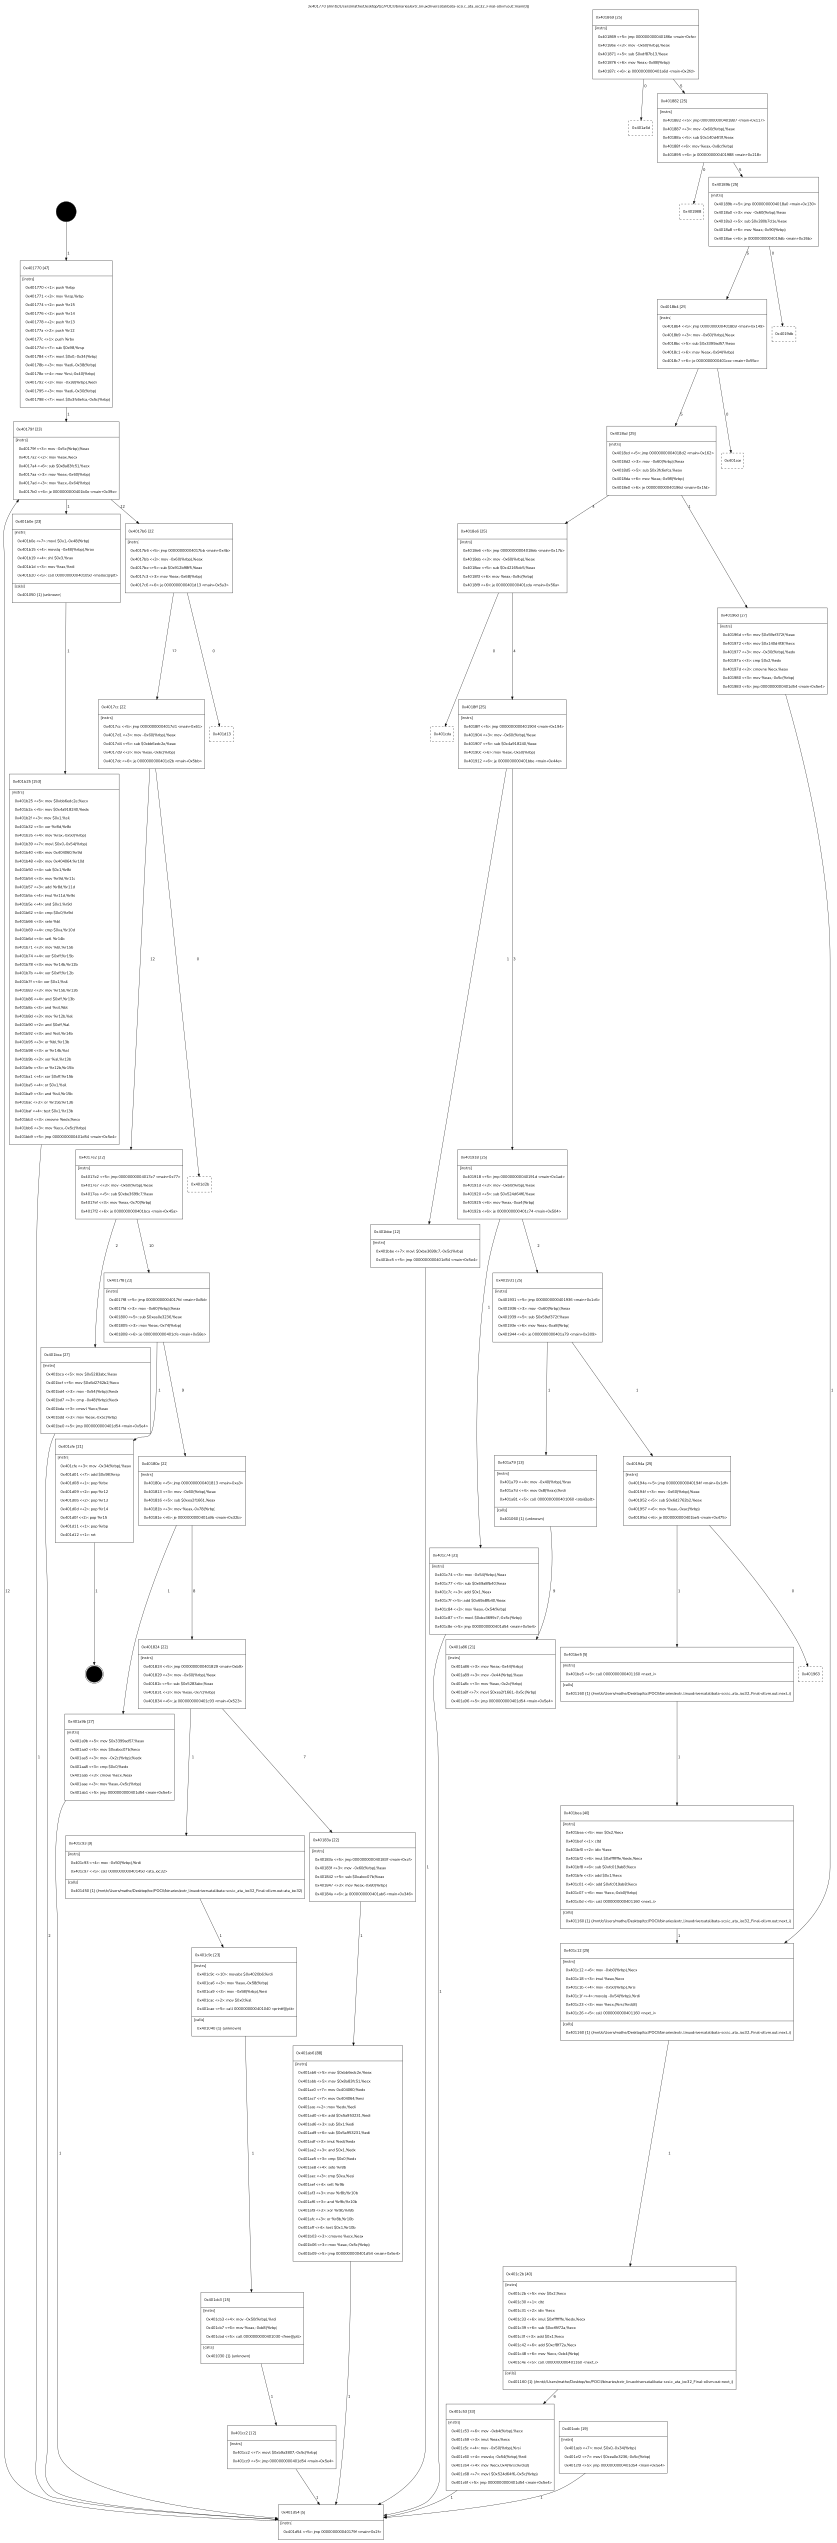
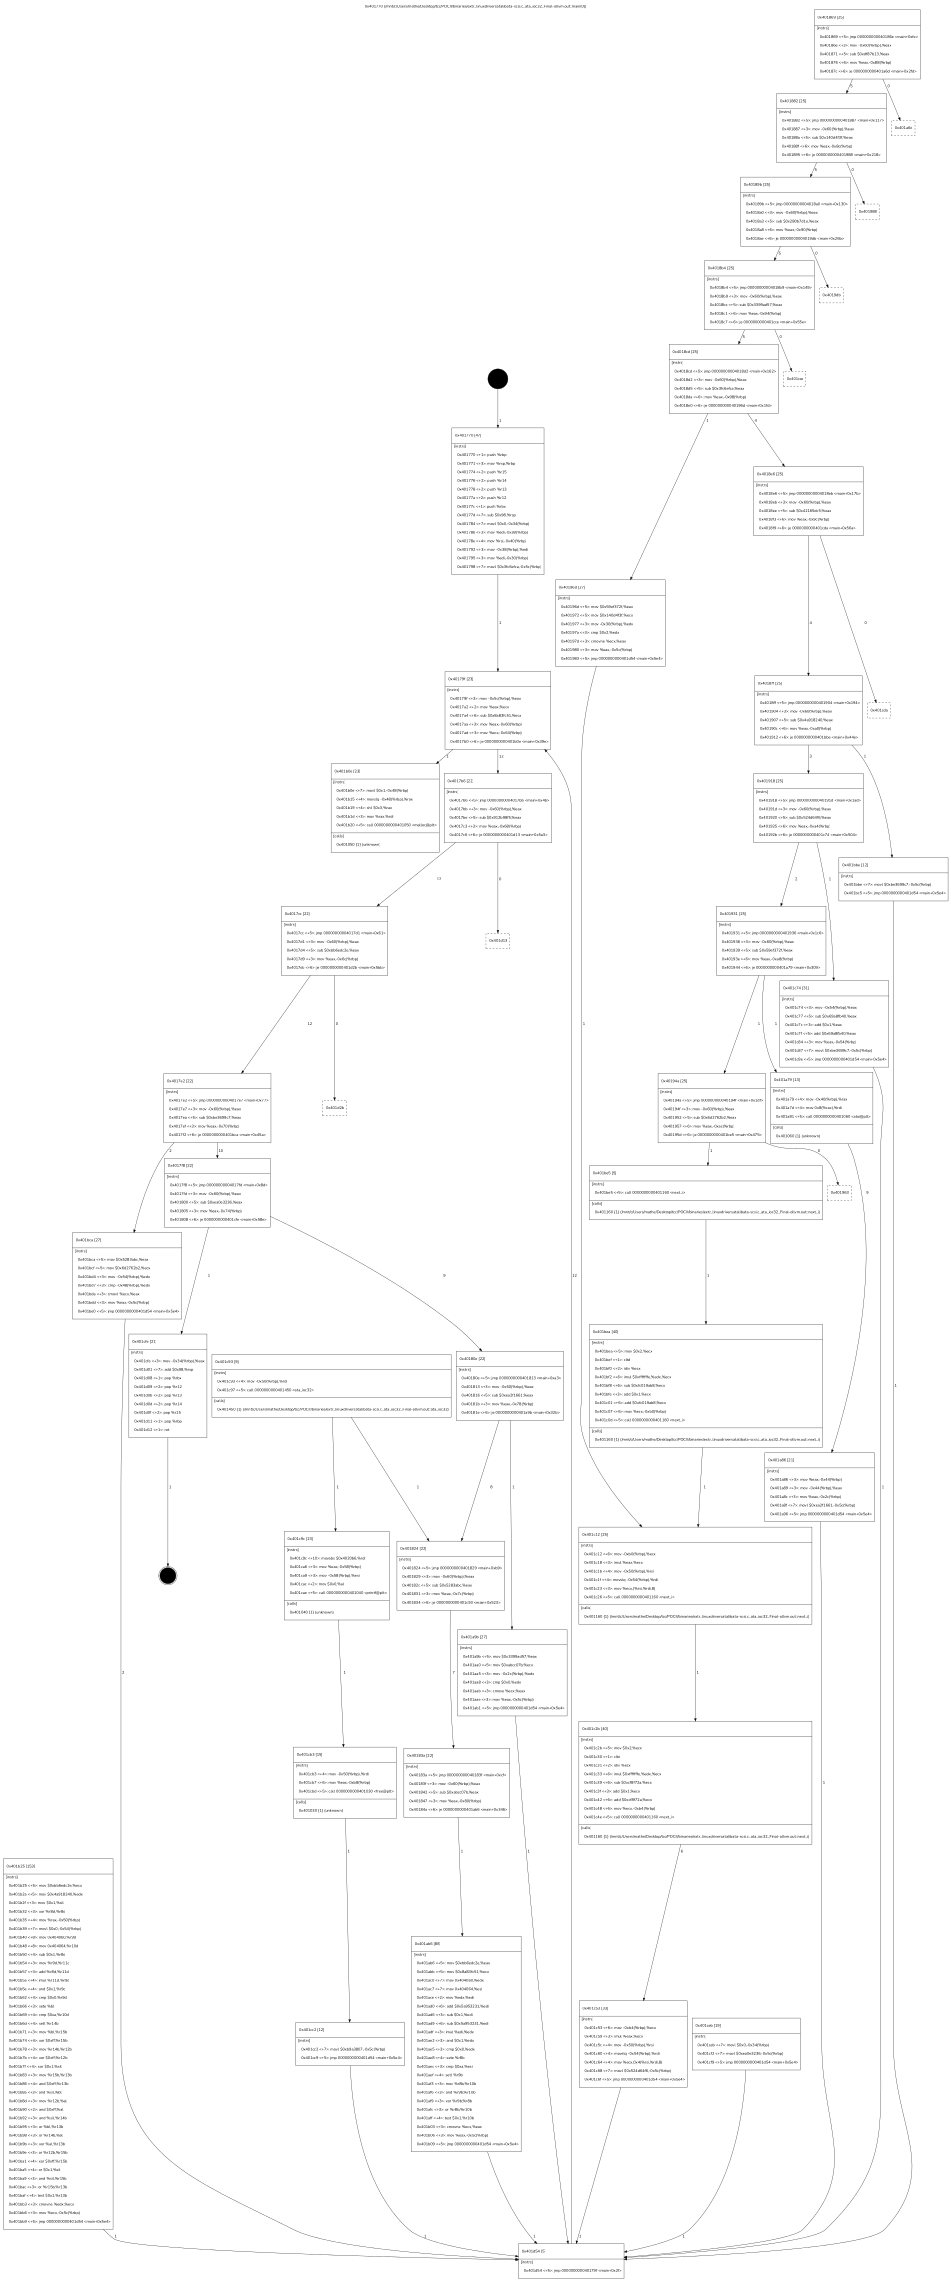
edge "0x401b0e [23]" -> "0x401b25 [153]": removed, label "1"
edge "0x401824 [22]" -> "0x401c93 [9]": reversed
edge "0x401a86 [21]" -> "0x401d54 [5]": added, label "1"
